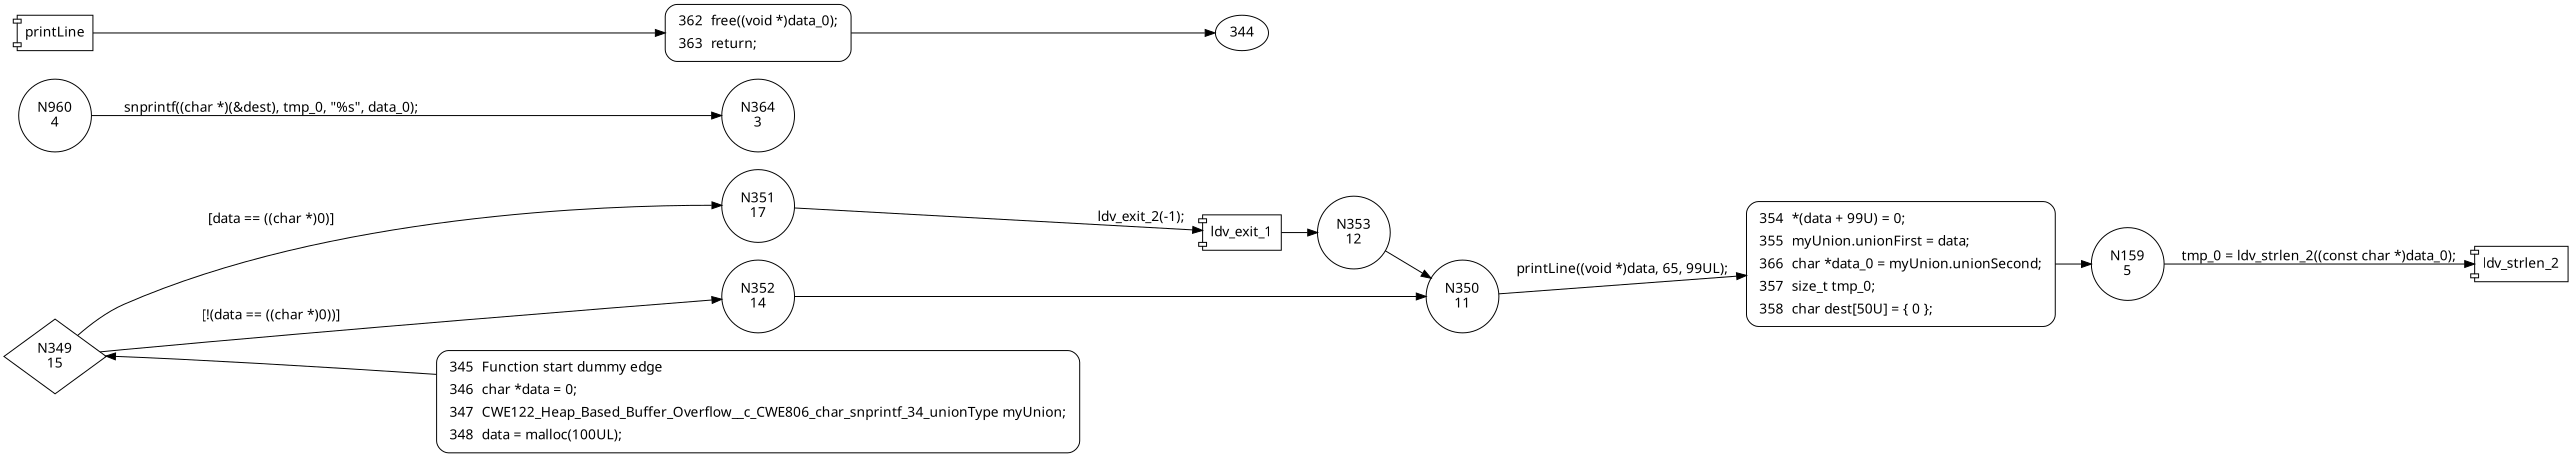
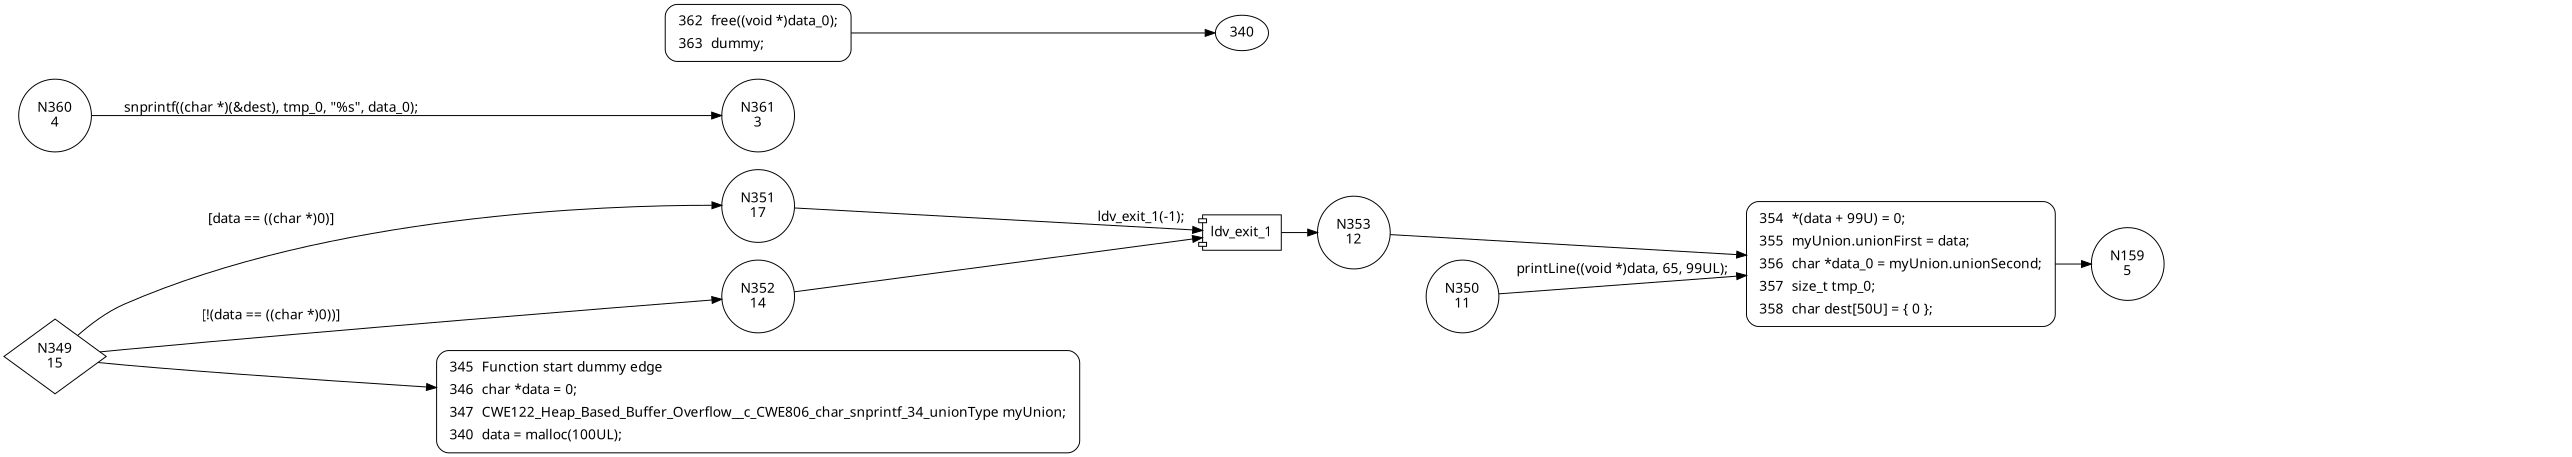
node "printLine": removed
node "344": label "344" -> "340"
node "362": text "return;" -> "dummy;"
node "N960 4": label "N960 4" -> "N360 4"
node "N364 3": label "N364 3" -> "N361 3"
edge "N351 17" -> "ldv_exit_1": label "ldv_exit_2(-1);" -> "ldv_exit_1(-1);"
edge "N353 12" -> "N350 11": now "N353 12" -> "354"
node "354": text "366" -> "356"
node "ldv_strlen_2": removed
edge "N352 14" -> "N350 11": now "N352 14" -> "ldv_exit_1"
edge "345" -> "N349 15": reversed
node "345": text "348" -> "340"
